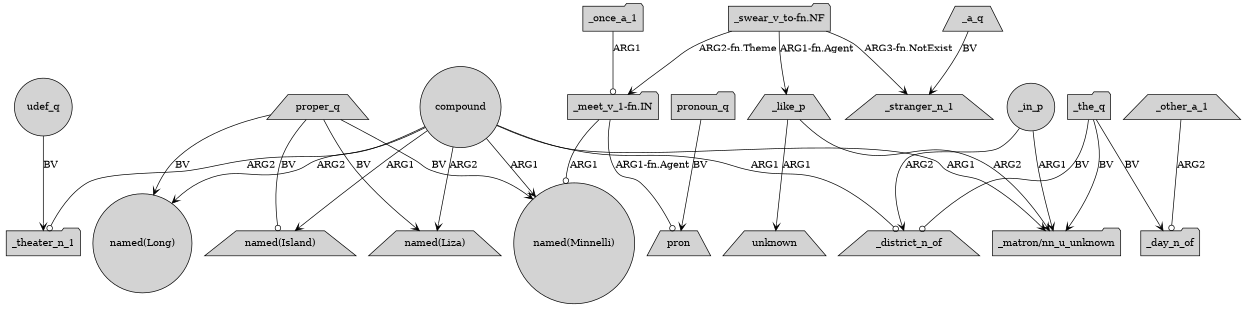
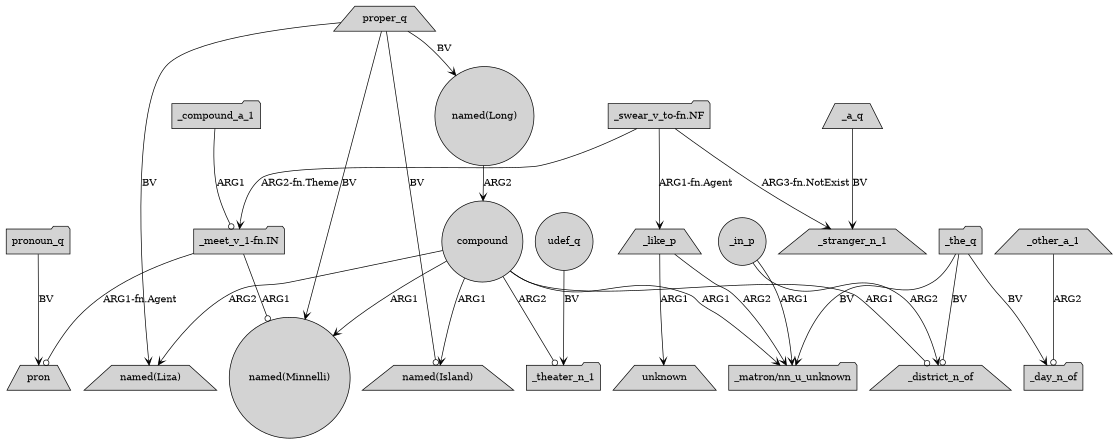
node "_once_a_1": label "_once_a_1" -> "_compound_a_1"
edge "compound" -> "named(Long)": reversed
